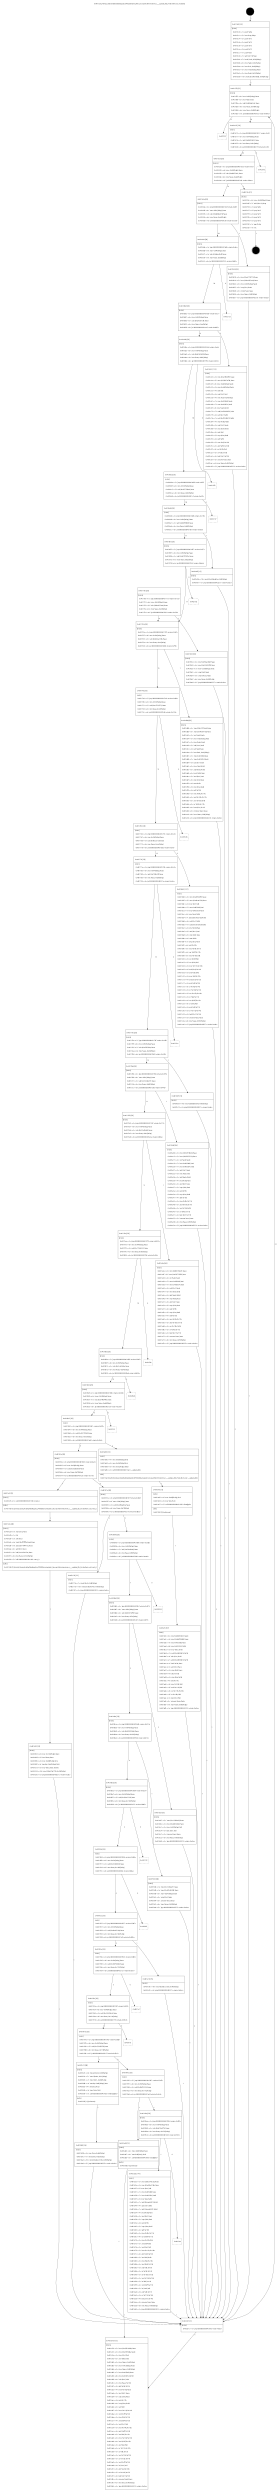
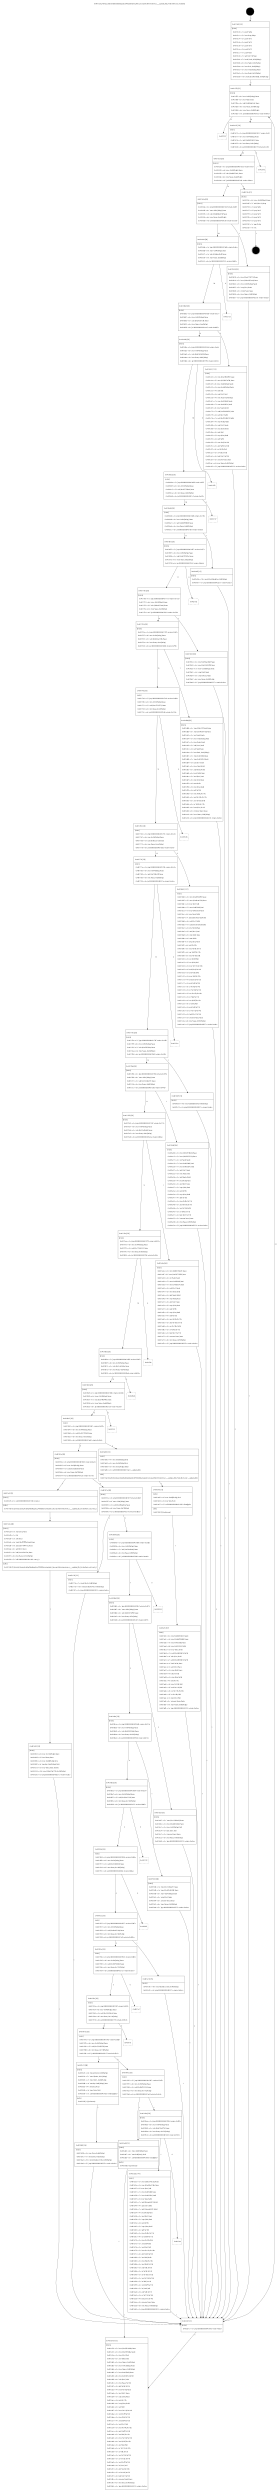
edge "0x4016f2 [28]" -> "0x40172a [28]": now "0x4016f2 [28]" -> "0x40170e [28]"
